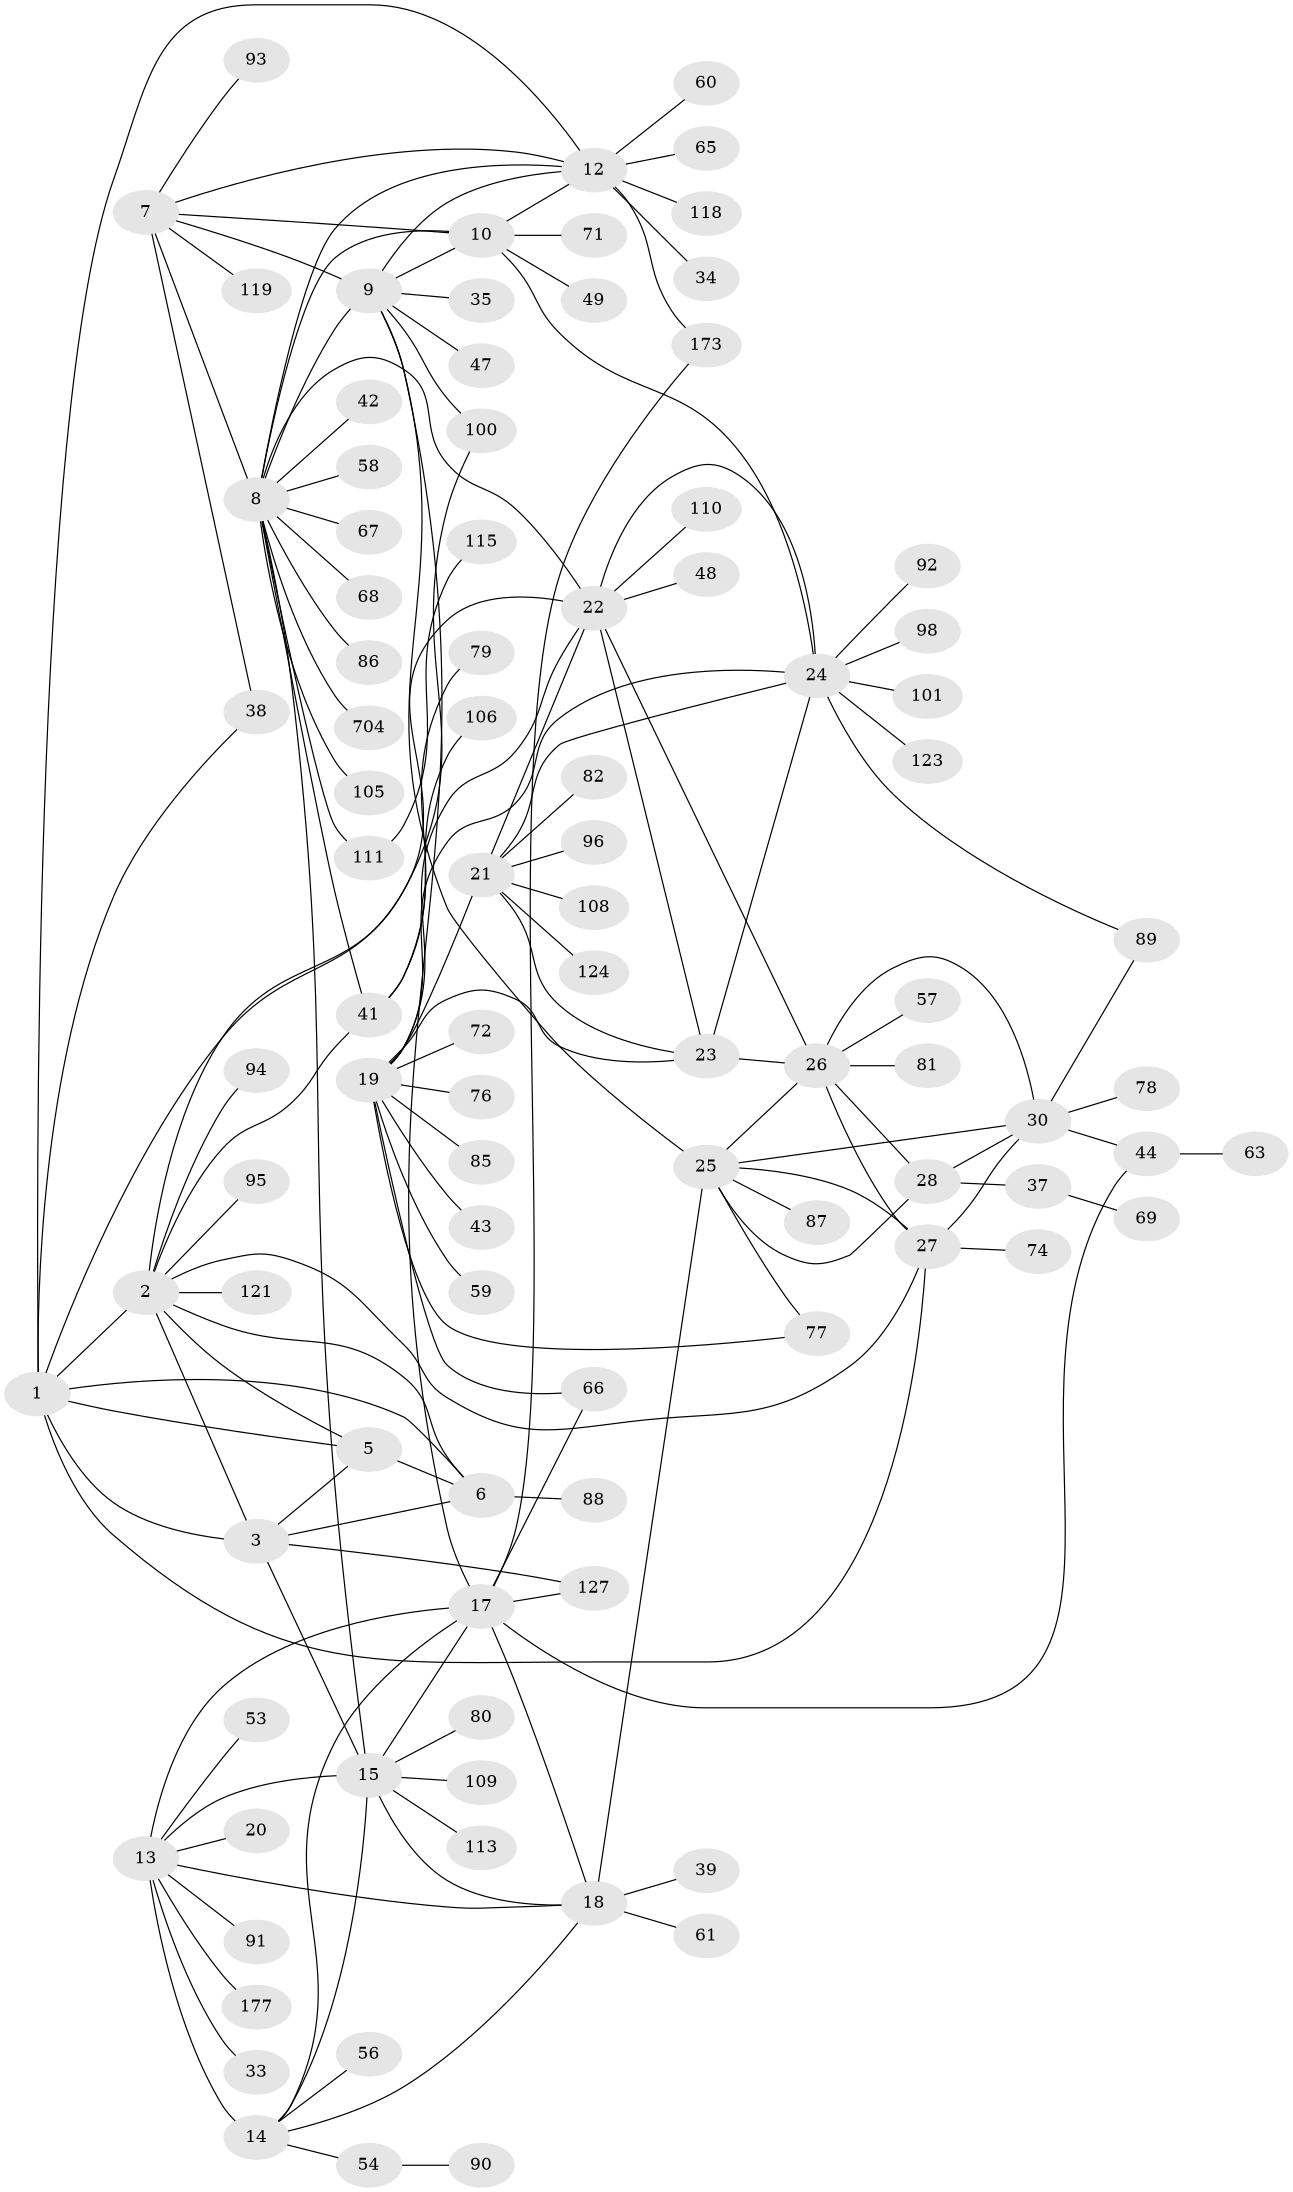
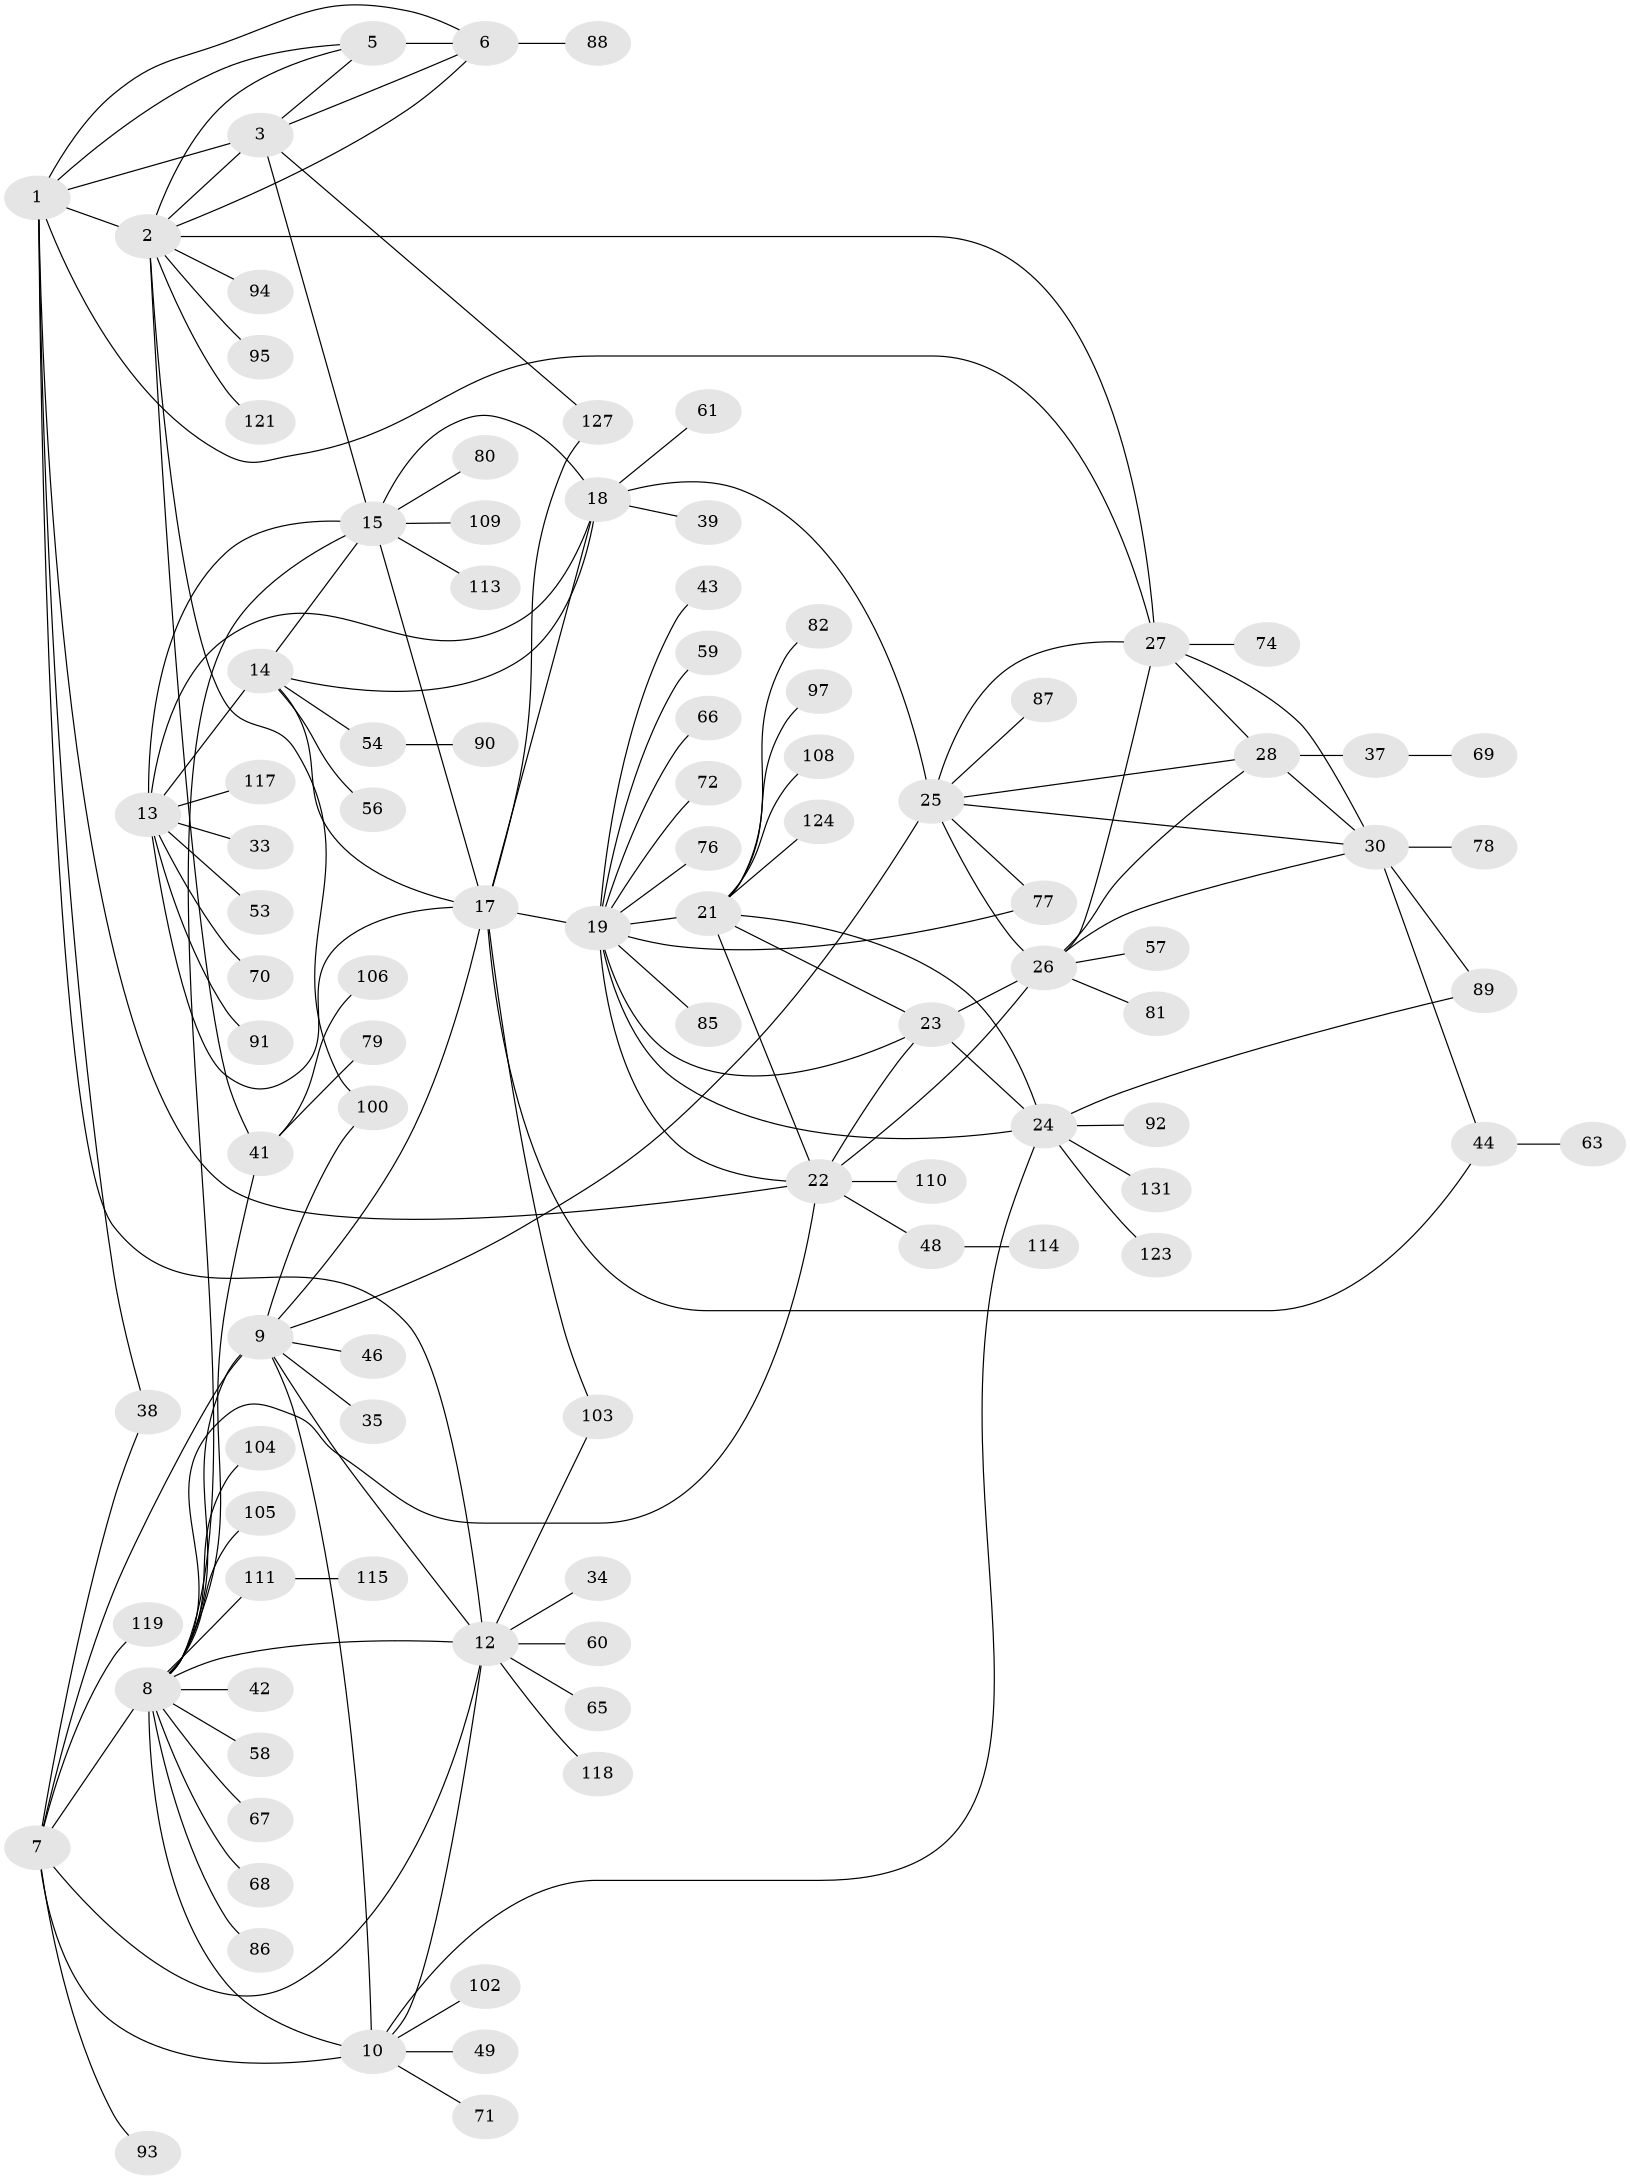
node "173": label "173" -> "103"
node "47": label "47" -> "46"
edge "22" -- "24": removed
node "98": removed
node "101": label "101" -> "131"
edge "27" -- "28": added
node "704": label "704" -> "104"
node "96": label "96" -> "97"
node "114": added
edge "66" -- "17": now "19" -- "17"
node "20": label "20" -> "70"
node "102": added
node "177": label "177" -> "117"
